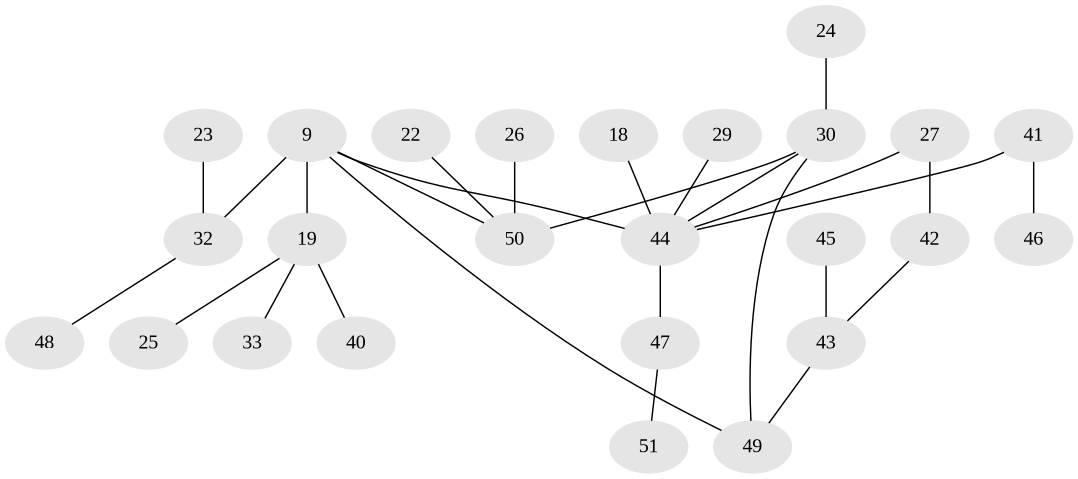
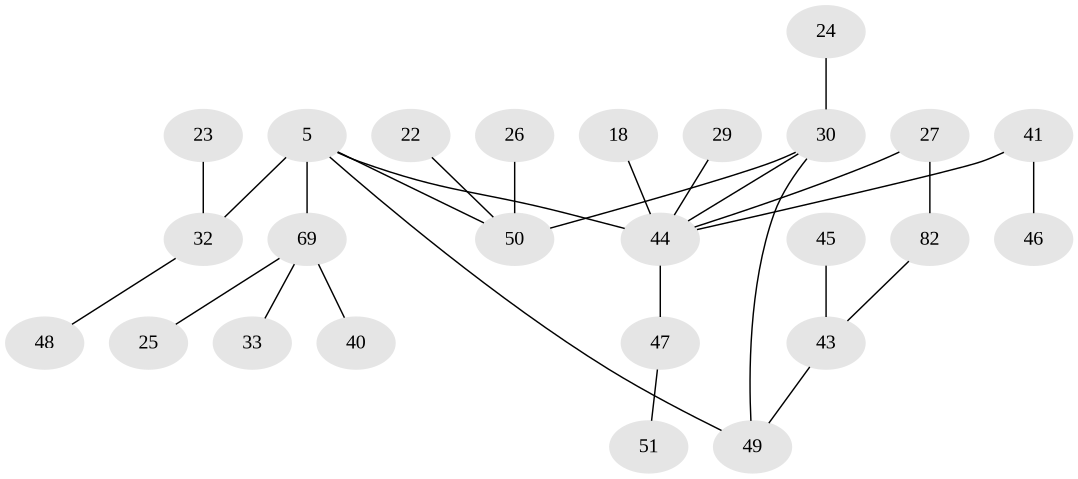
node "9": label "9" -> "5"
node "19": label "19" -> "69"
node "42": label "42" -> "82"
